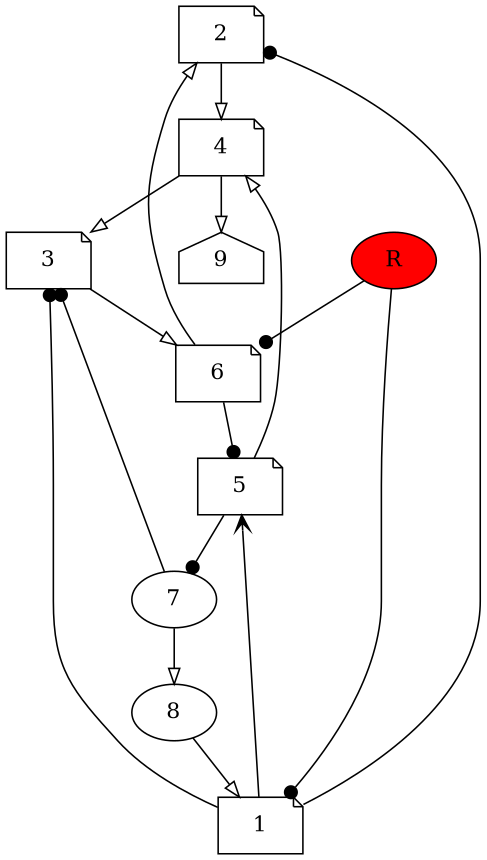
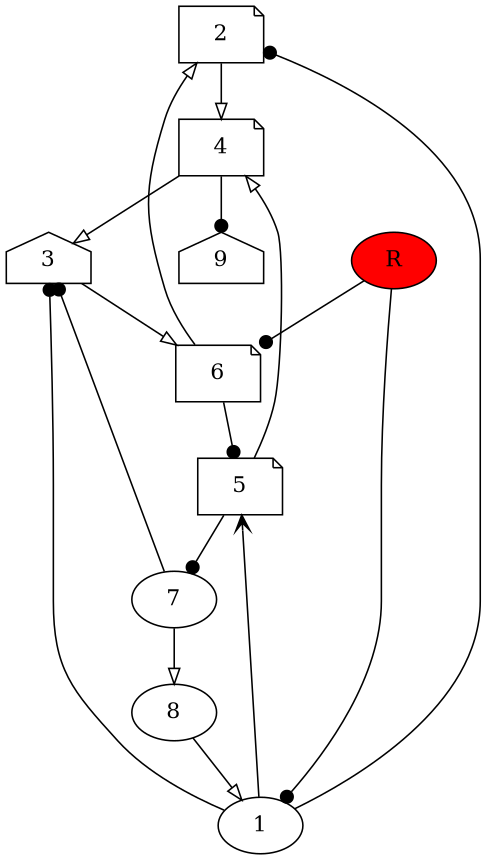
edge "4" -> "9": arrowhead onormal -> dot
node "3": shape note -> house
node "1": shape note -> ellipse
